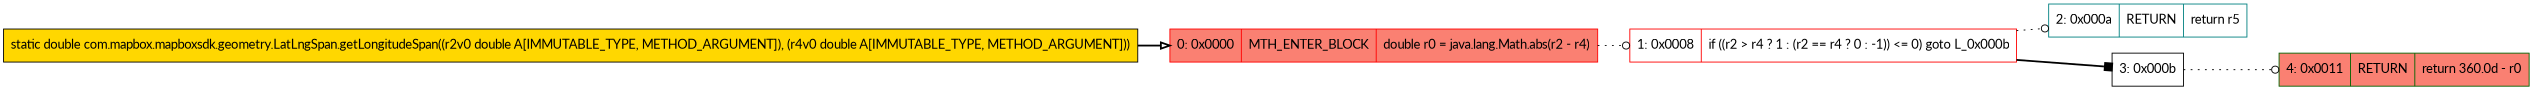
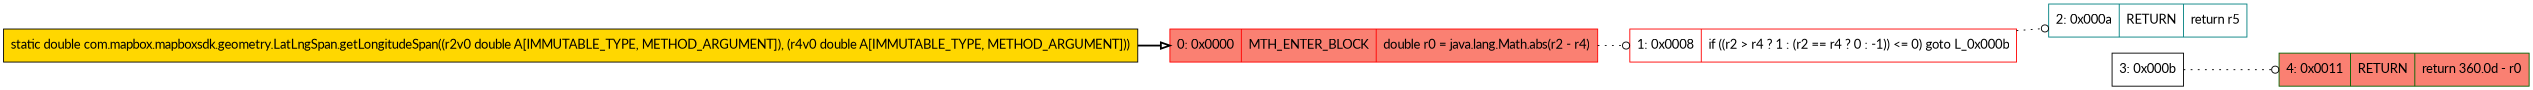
edge "1: 0x0008" -> "3: 0x000b": removed
